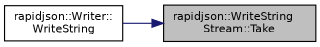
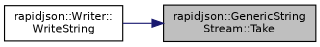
node "rapidjson::WriteString Stream::Take": label "rapidjson::WriteString Stream::Take" -> "rapidjson::GenericString Stream::Take"
